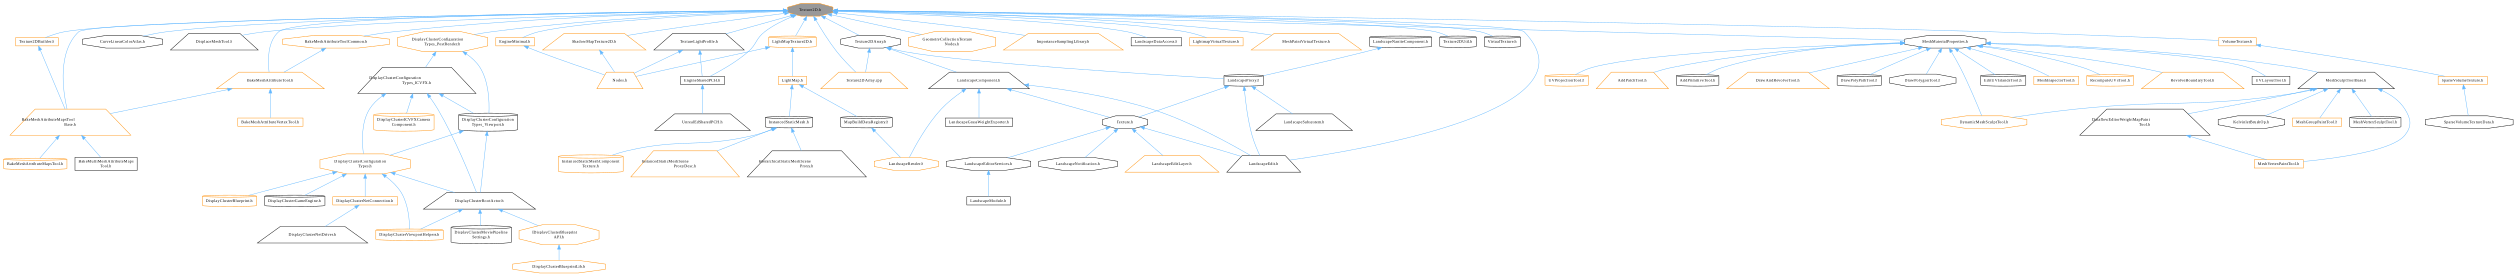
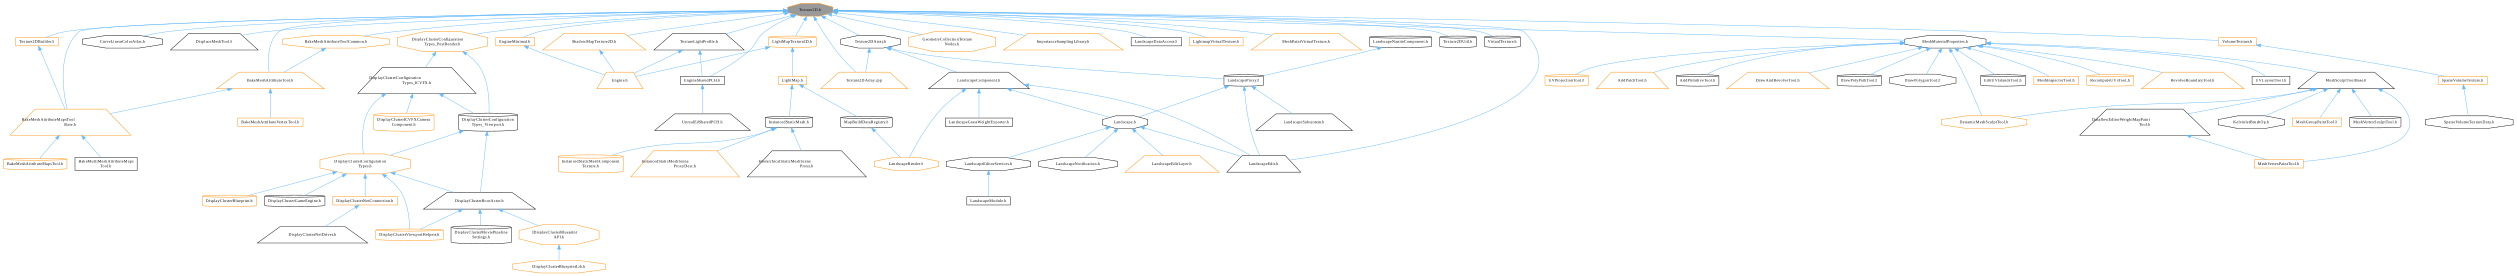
node "Nodes.h": label "Nodes.h" -> "Engine.h"
node "Texture.h": label "Texture.h" -> "Landscape.h"
edge "DisplayClusterRootActor.h" -> "DisplayClusterConfiguration Types_ICVFX.h": removed
